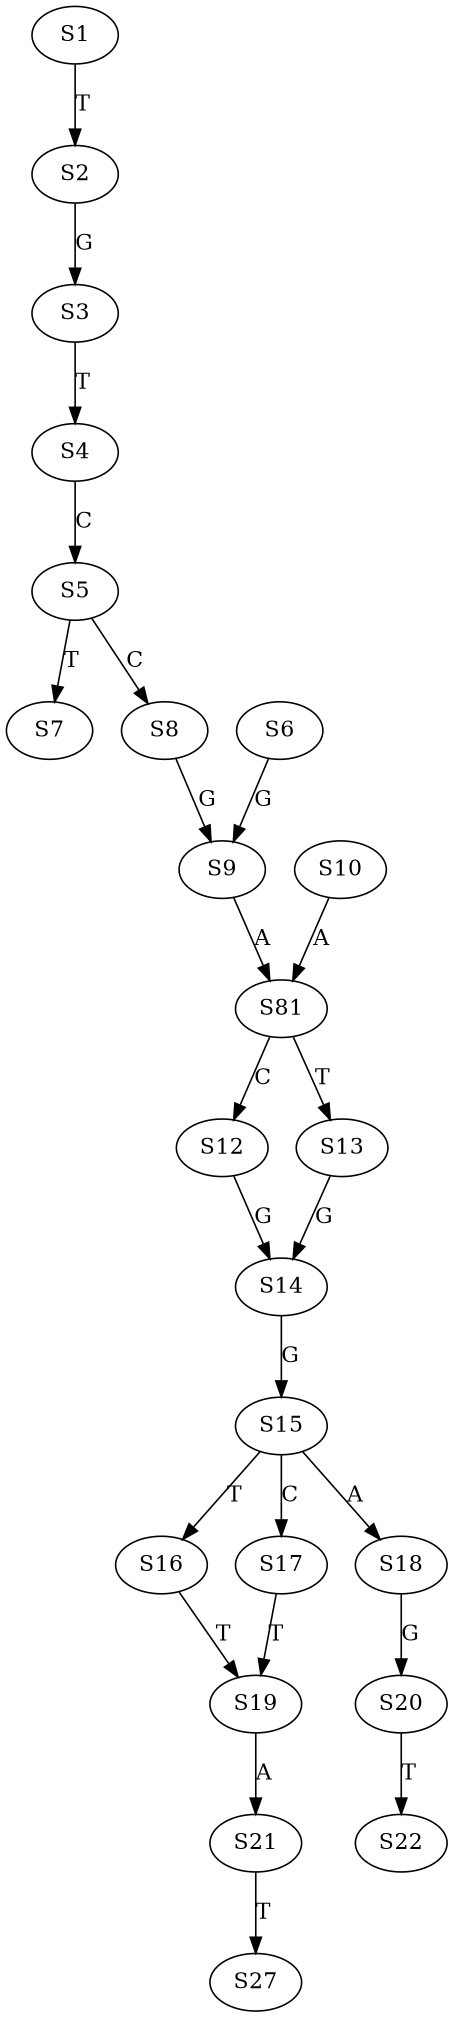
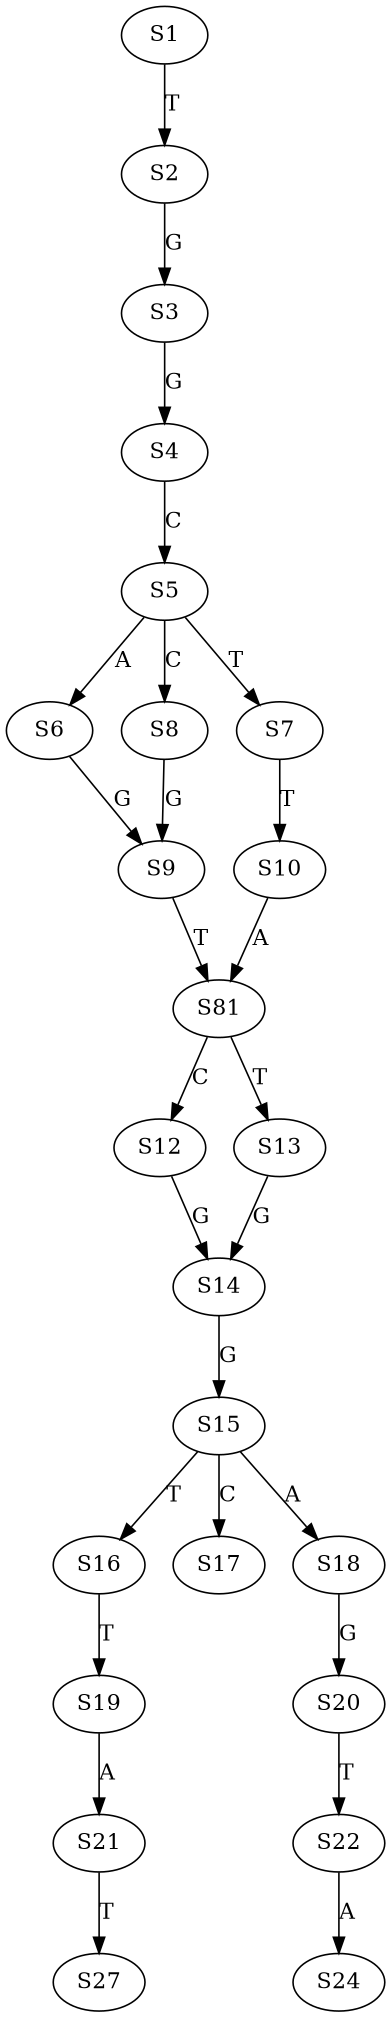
edge "S3" -> "S4": label "T" -> "G"
edge "S5" -> "S6": added, label "A"
edge "S7" -> "S10": added, label "T"
edge "S9" -> "S81": label "A" -> "T"
edge "S17" -> "S19": removed, label "T"
node "S24": added
